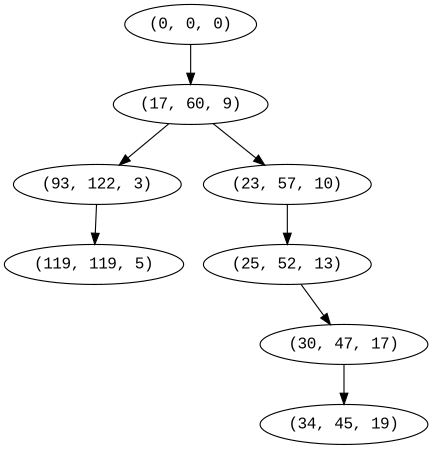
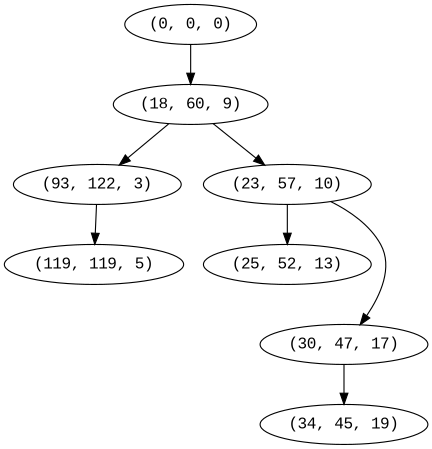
node "(17, 60, 9)": label "(17, 60, 9)" -> "(18, 60, 9)"
edge "(25, 52, 13)" -> "(30, 47, 17)": now "(23, 57, 10)" -> "(30, 47, 17)"
